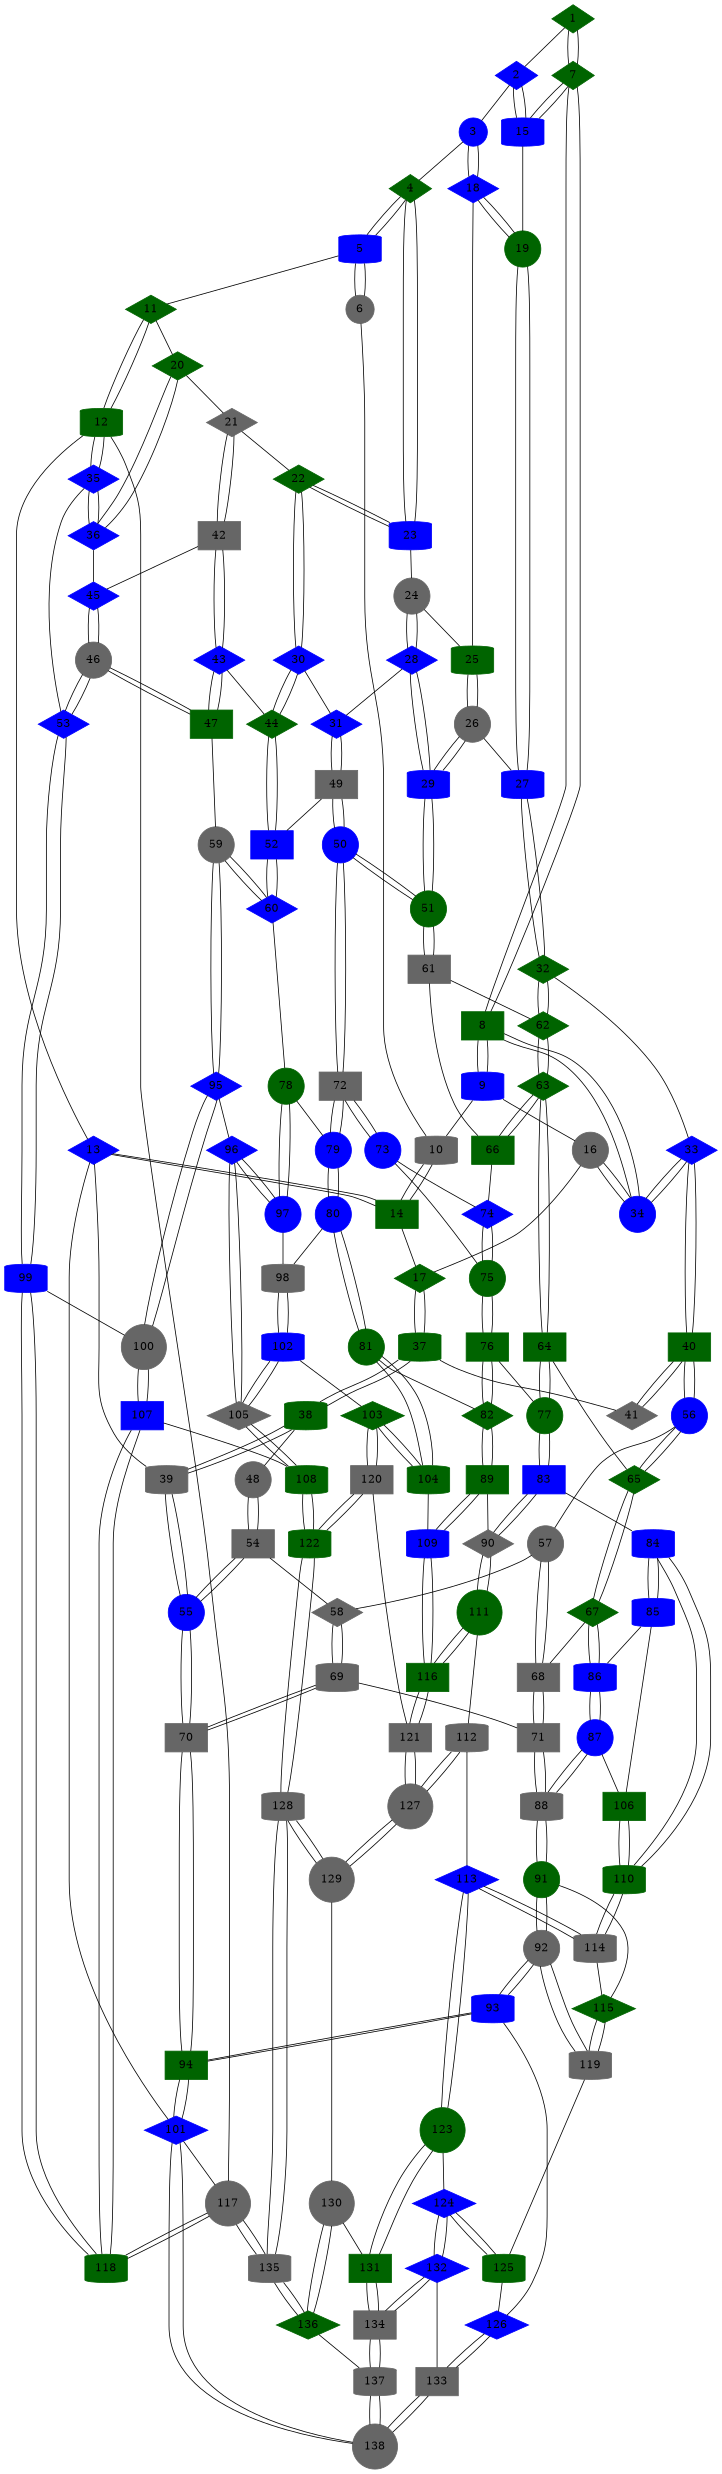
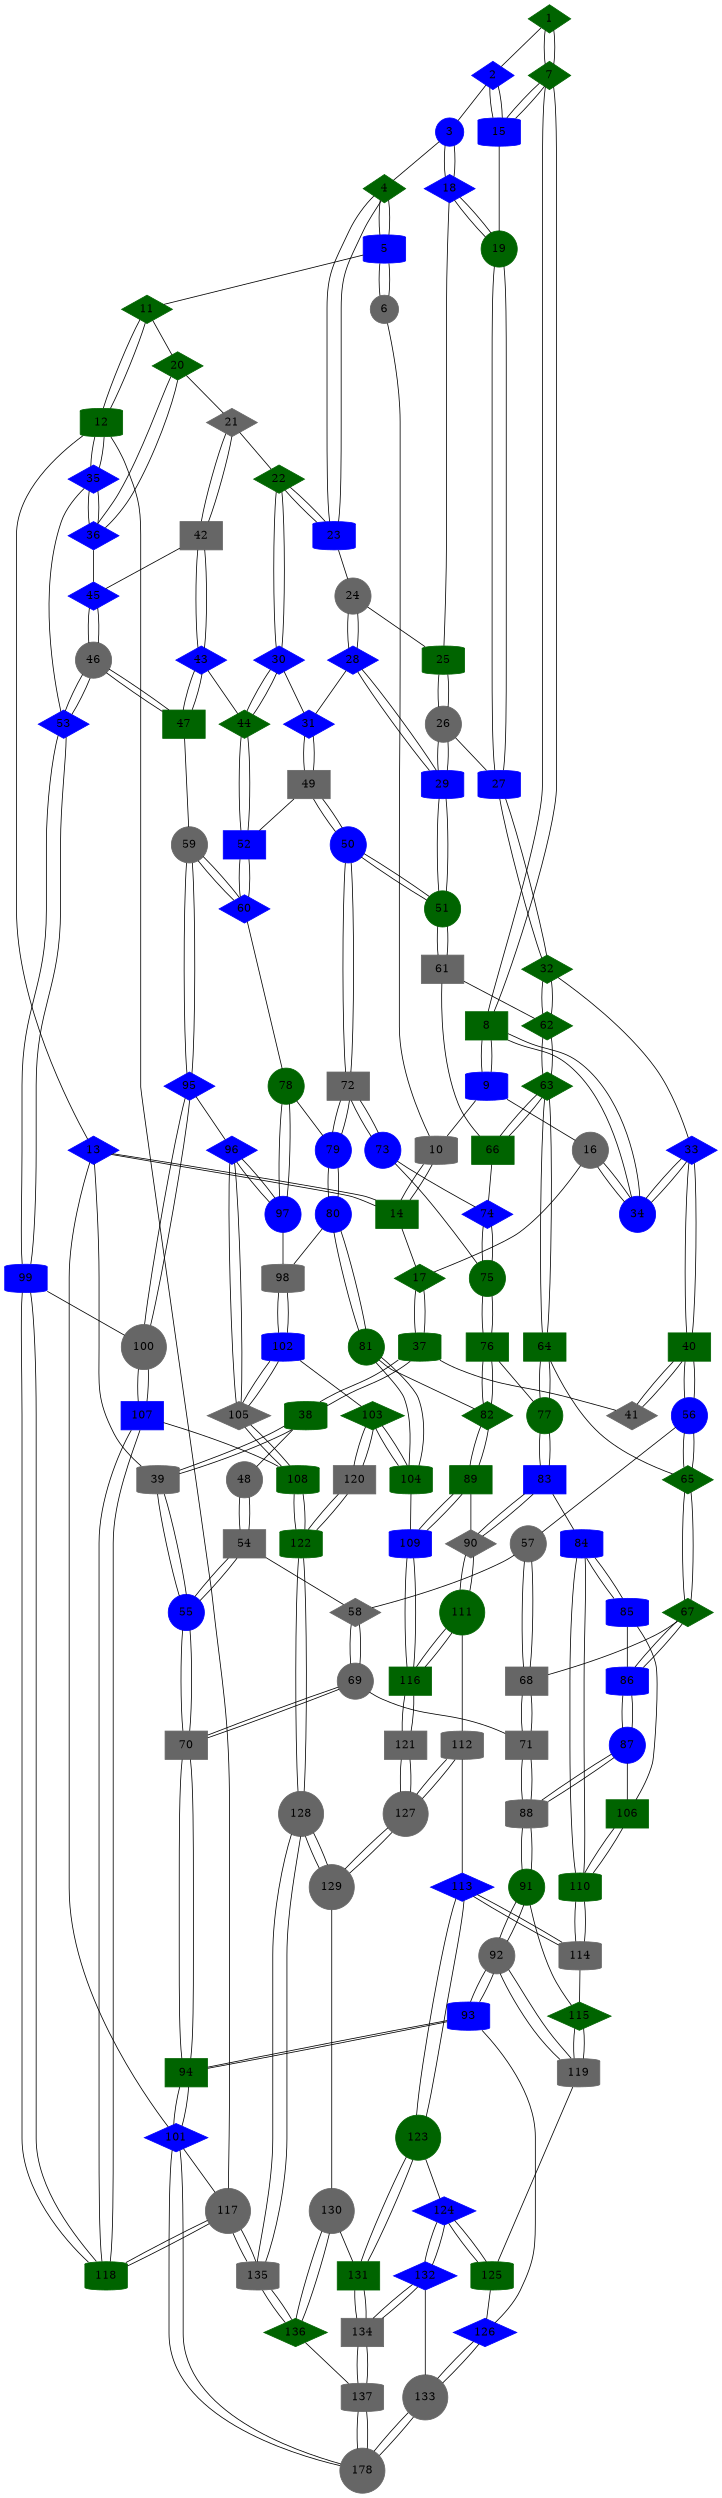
edge "120" -- "121": removed
node "69": shape cylinder -> circle
node "128": shape cylinder -> circle
node "133": shape box -> circle
node "138": label "138" -> "178"
